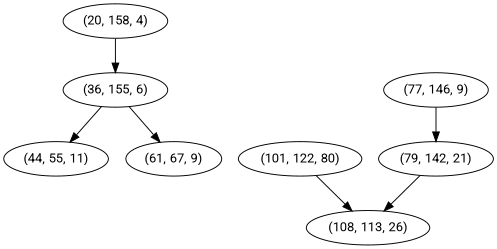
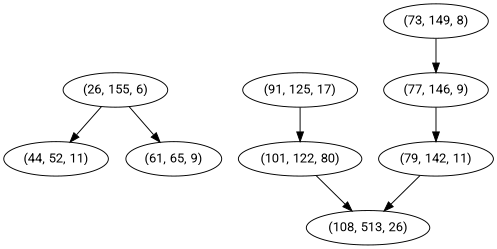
node "(20, 158, 4)": removed
node "(73, 149, 8)": added
node "(36, 155, 6)": label "(36, 155, 6)" -> "(26, 155, 6)"
node "(91, 125, 17)": added
node "(44, 55, 11)": label "(44, 55, 11)" -> "(44, 52, 11)"
node "(61, 67, 9)": label "(61, 67, 9)" -> "(61, 65, 9)"
node "(79, 142, 21)": label "(79, 142, 21)" -> "(79, 142, 11)"
node "(108, 113, 26)": label "(108, 113, 26)" -> "(108, 513, 26)"
